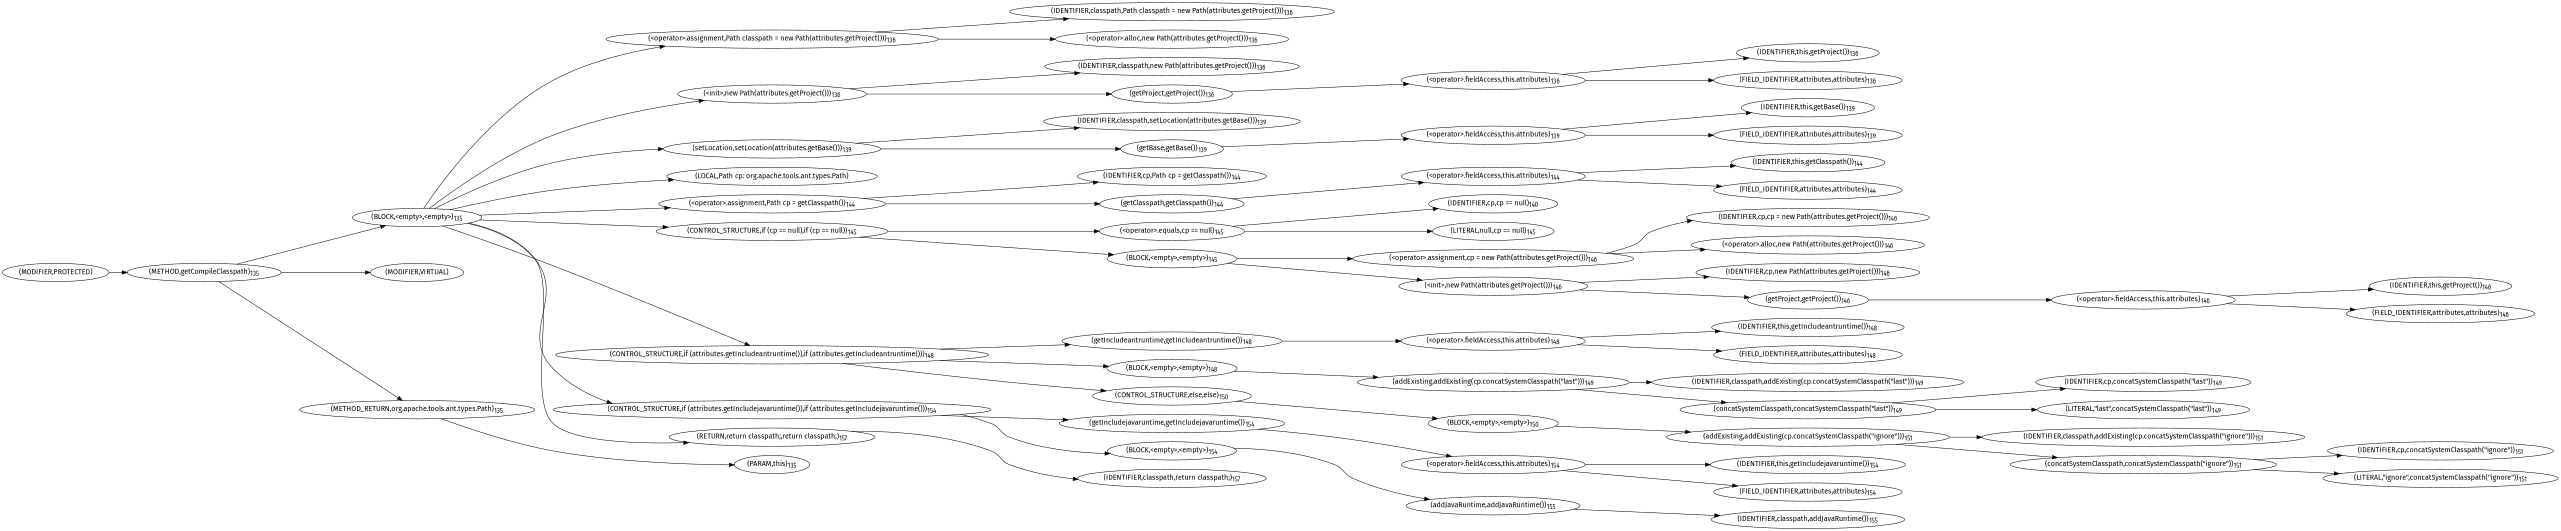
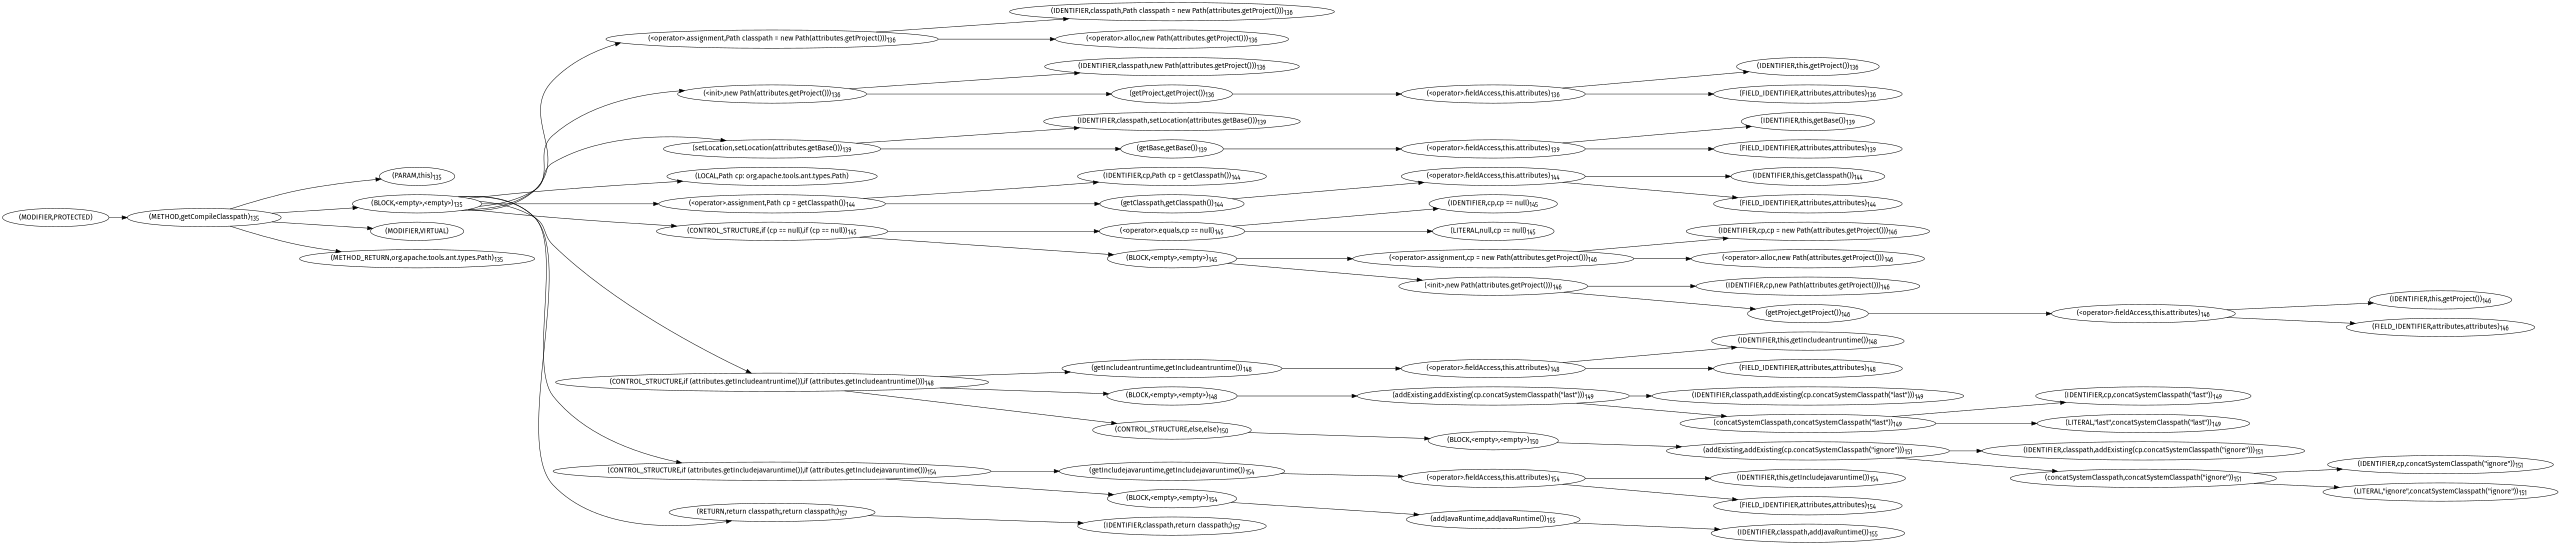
node "(IDENTIFIER,cp,cp == null)": text "140" -> "145"
edge "(METHOD_RETURN,org.apache.tools.ant.types.Path)" -> "(PARAM,this)": now "(METHOD,getCompileClasspath)" -> "(PARAM,this)"
